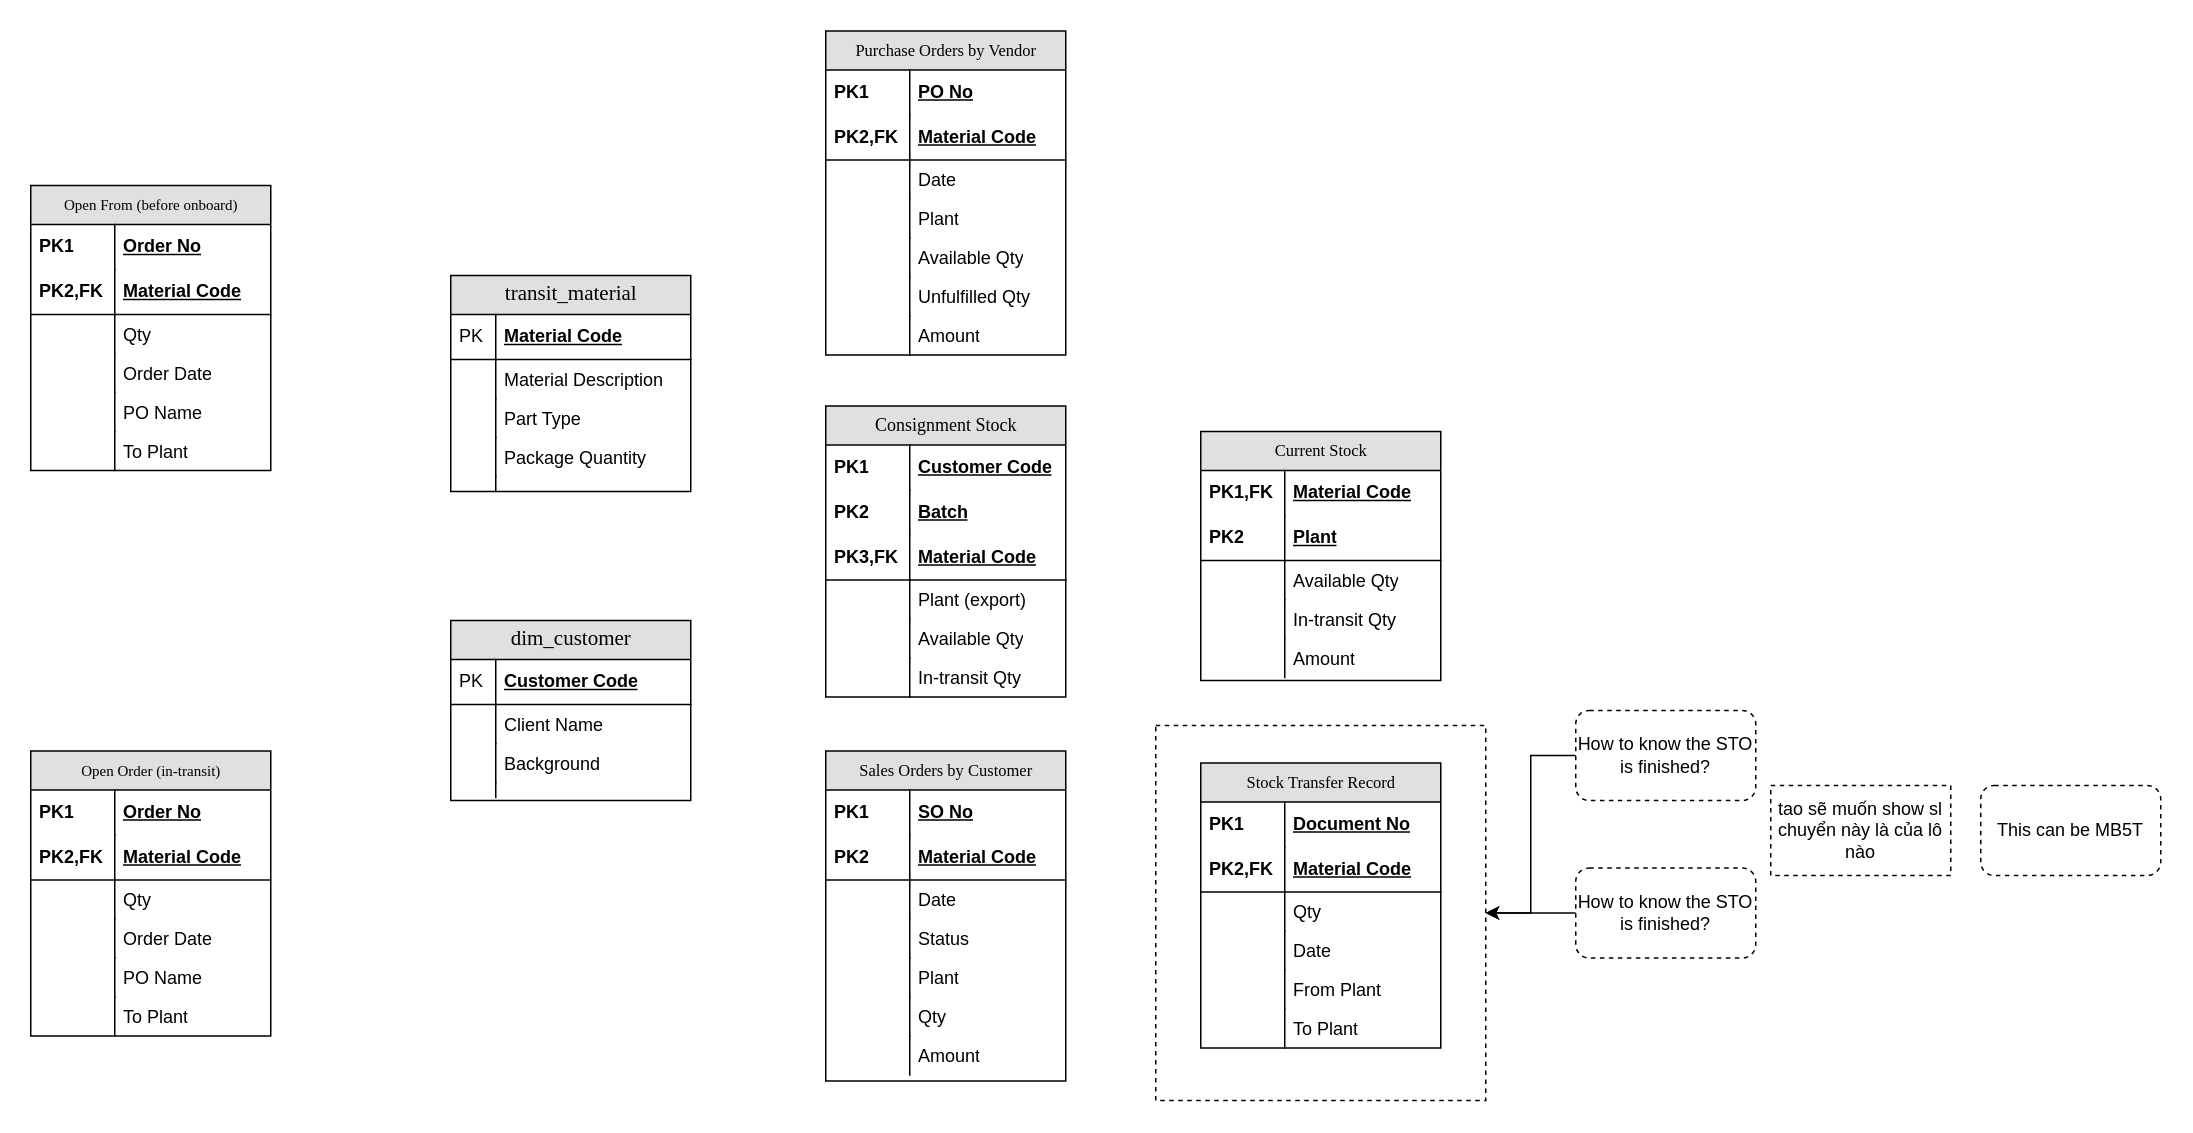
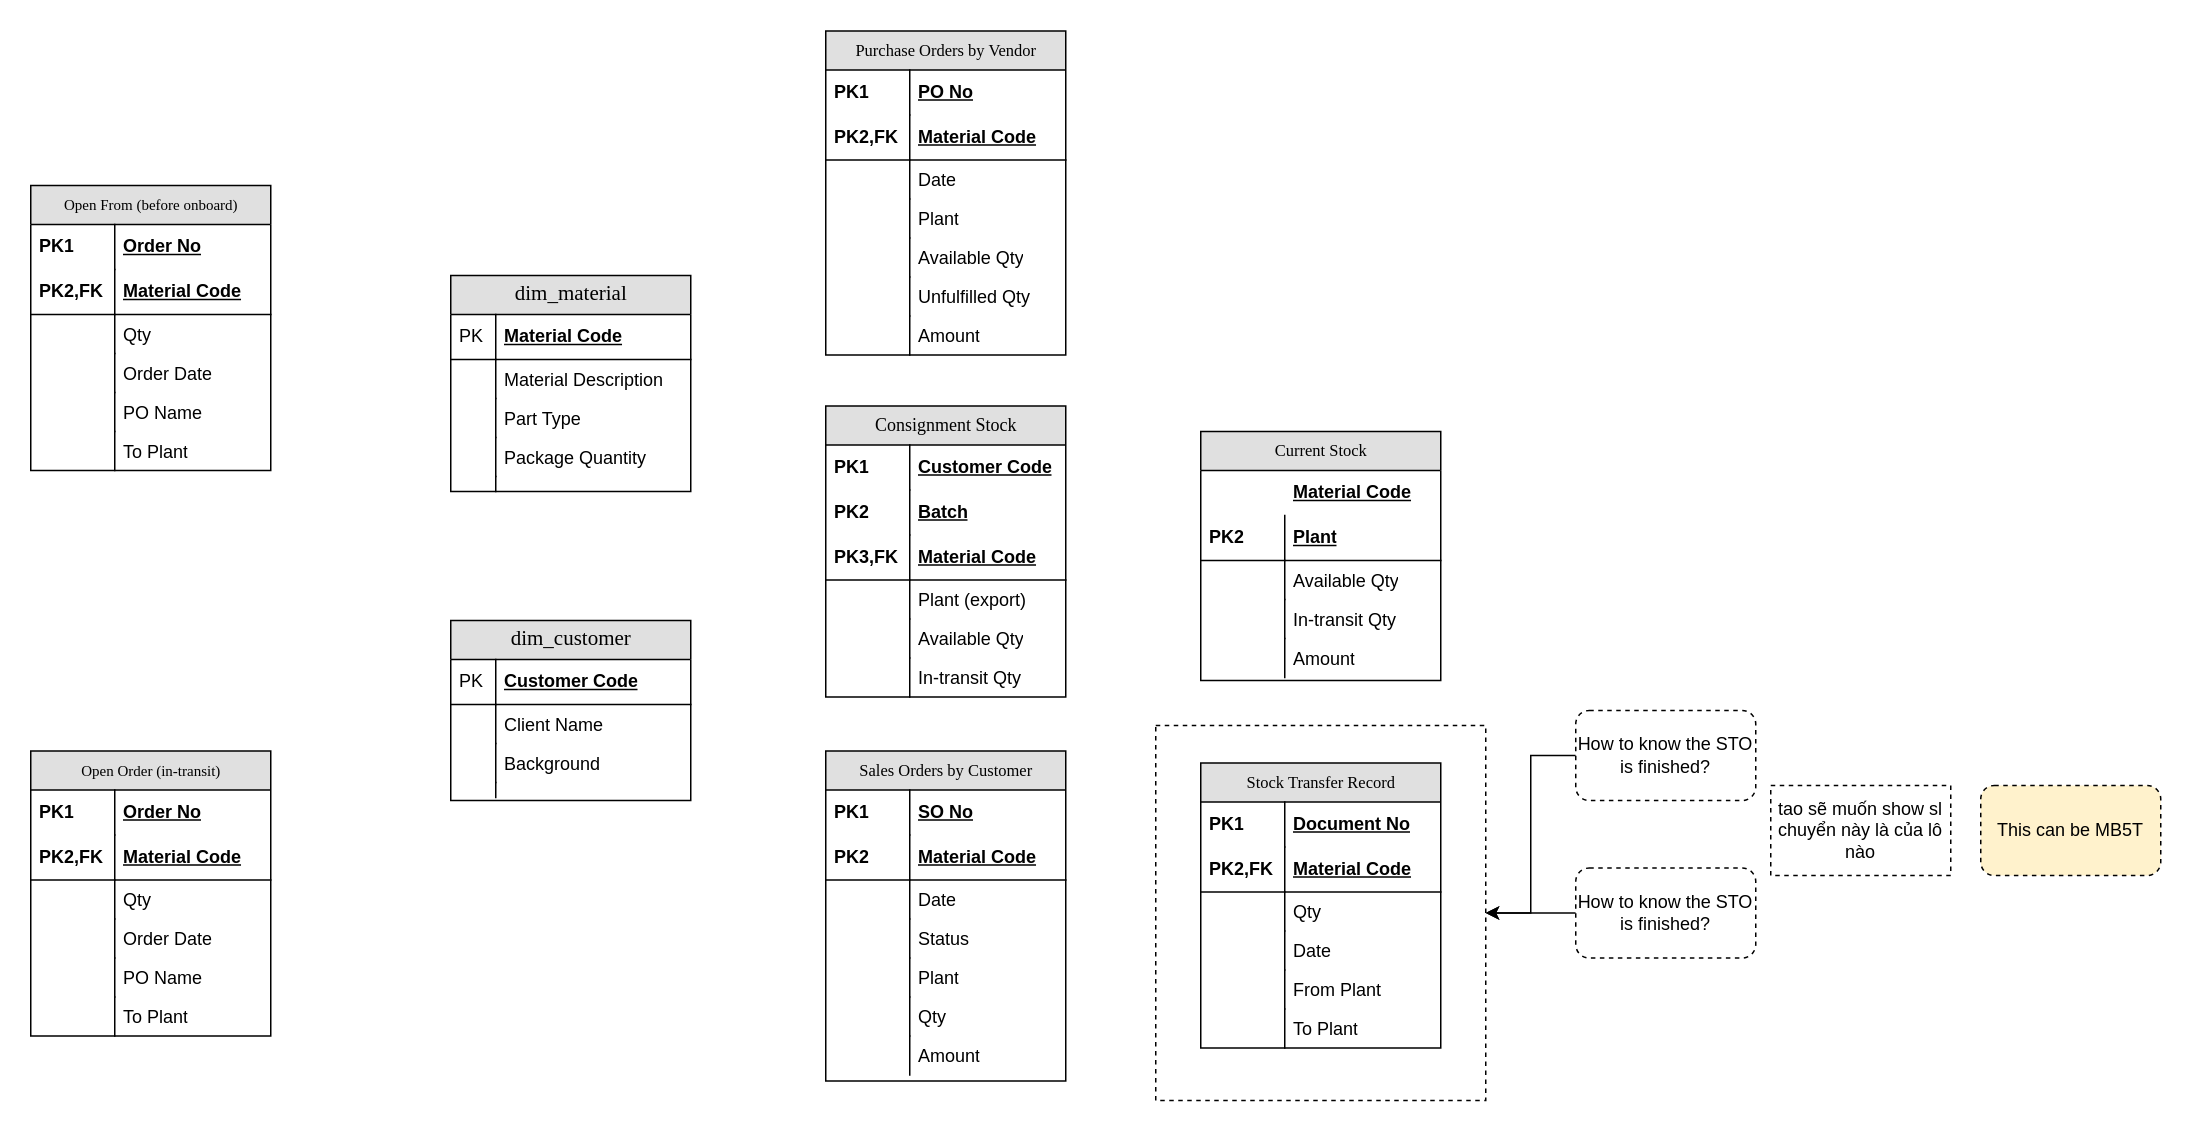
node "transit_material": label "transit_material" -> "dim_material"
node "PK1,FK": removed
node "This can be MB5T": fillcolor #ffffff -> #fff2cc
